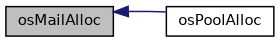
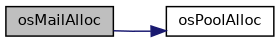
edge "osPoolAlloc" -> "osMailAlloc": reversed
